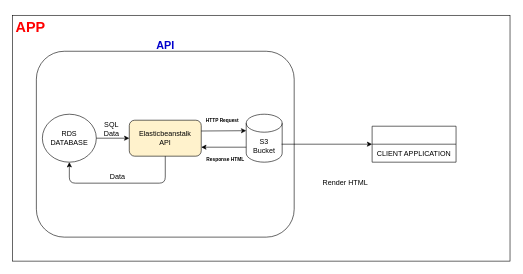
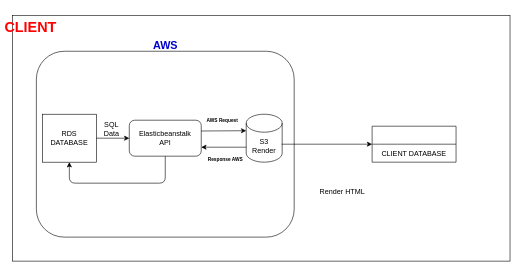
node "APP": label "APP" -> "CLIENT"
node "API": label "API" -> "AWS"
node "HTTP Request": label "HTTP Request" -> "AWS Request"
node "RDS DATABASE": shape ellipse -> rectangle
node "Elasticbeanstalk API": fillcolor #fff2cc -> #ffffff
node "S3 Bucket": label "S3 Bucket" -> "S3 Render"
node "CLIENT APPLICATION": label "CLIENT APPLICATION" -> "CLIENT DATABASE"
node "Response HTML": label "Response HTML" -> "Response AWS"
node "Data": removed
node "Render HTML": moved (345, 183) -> (342, 192)
